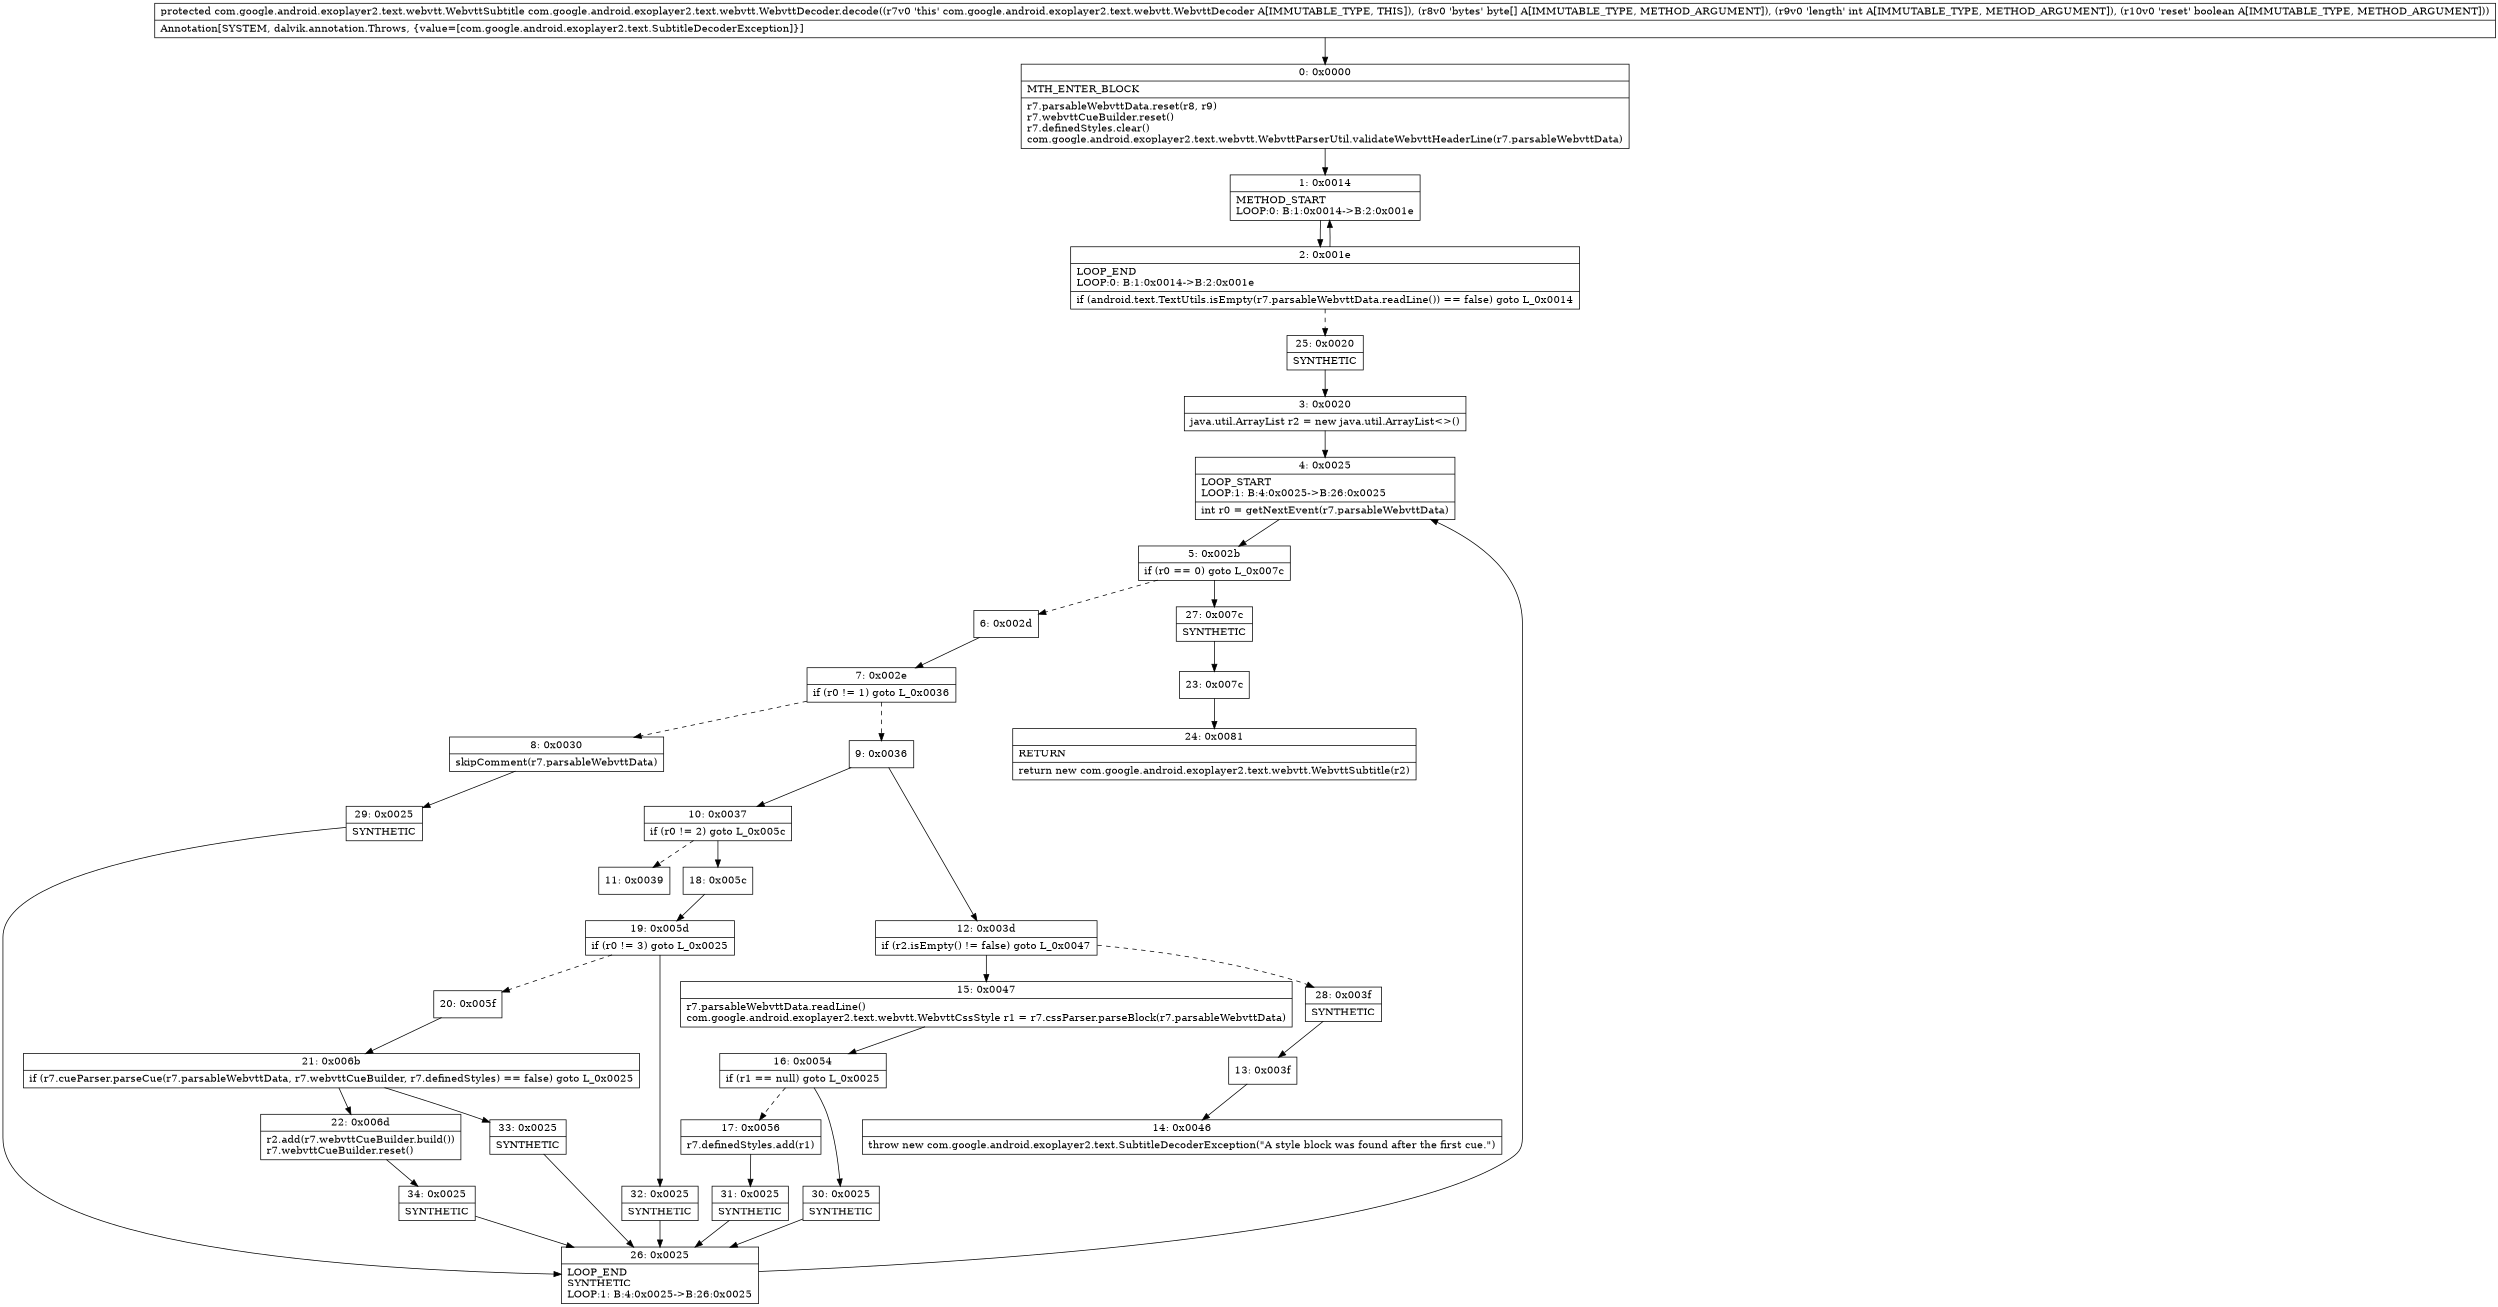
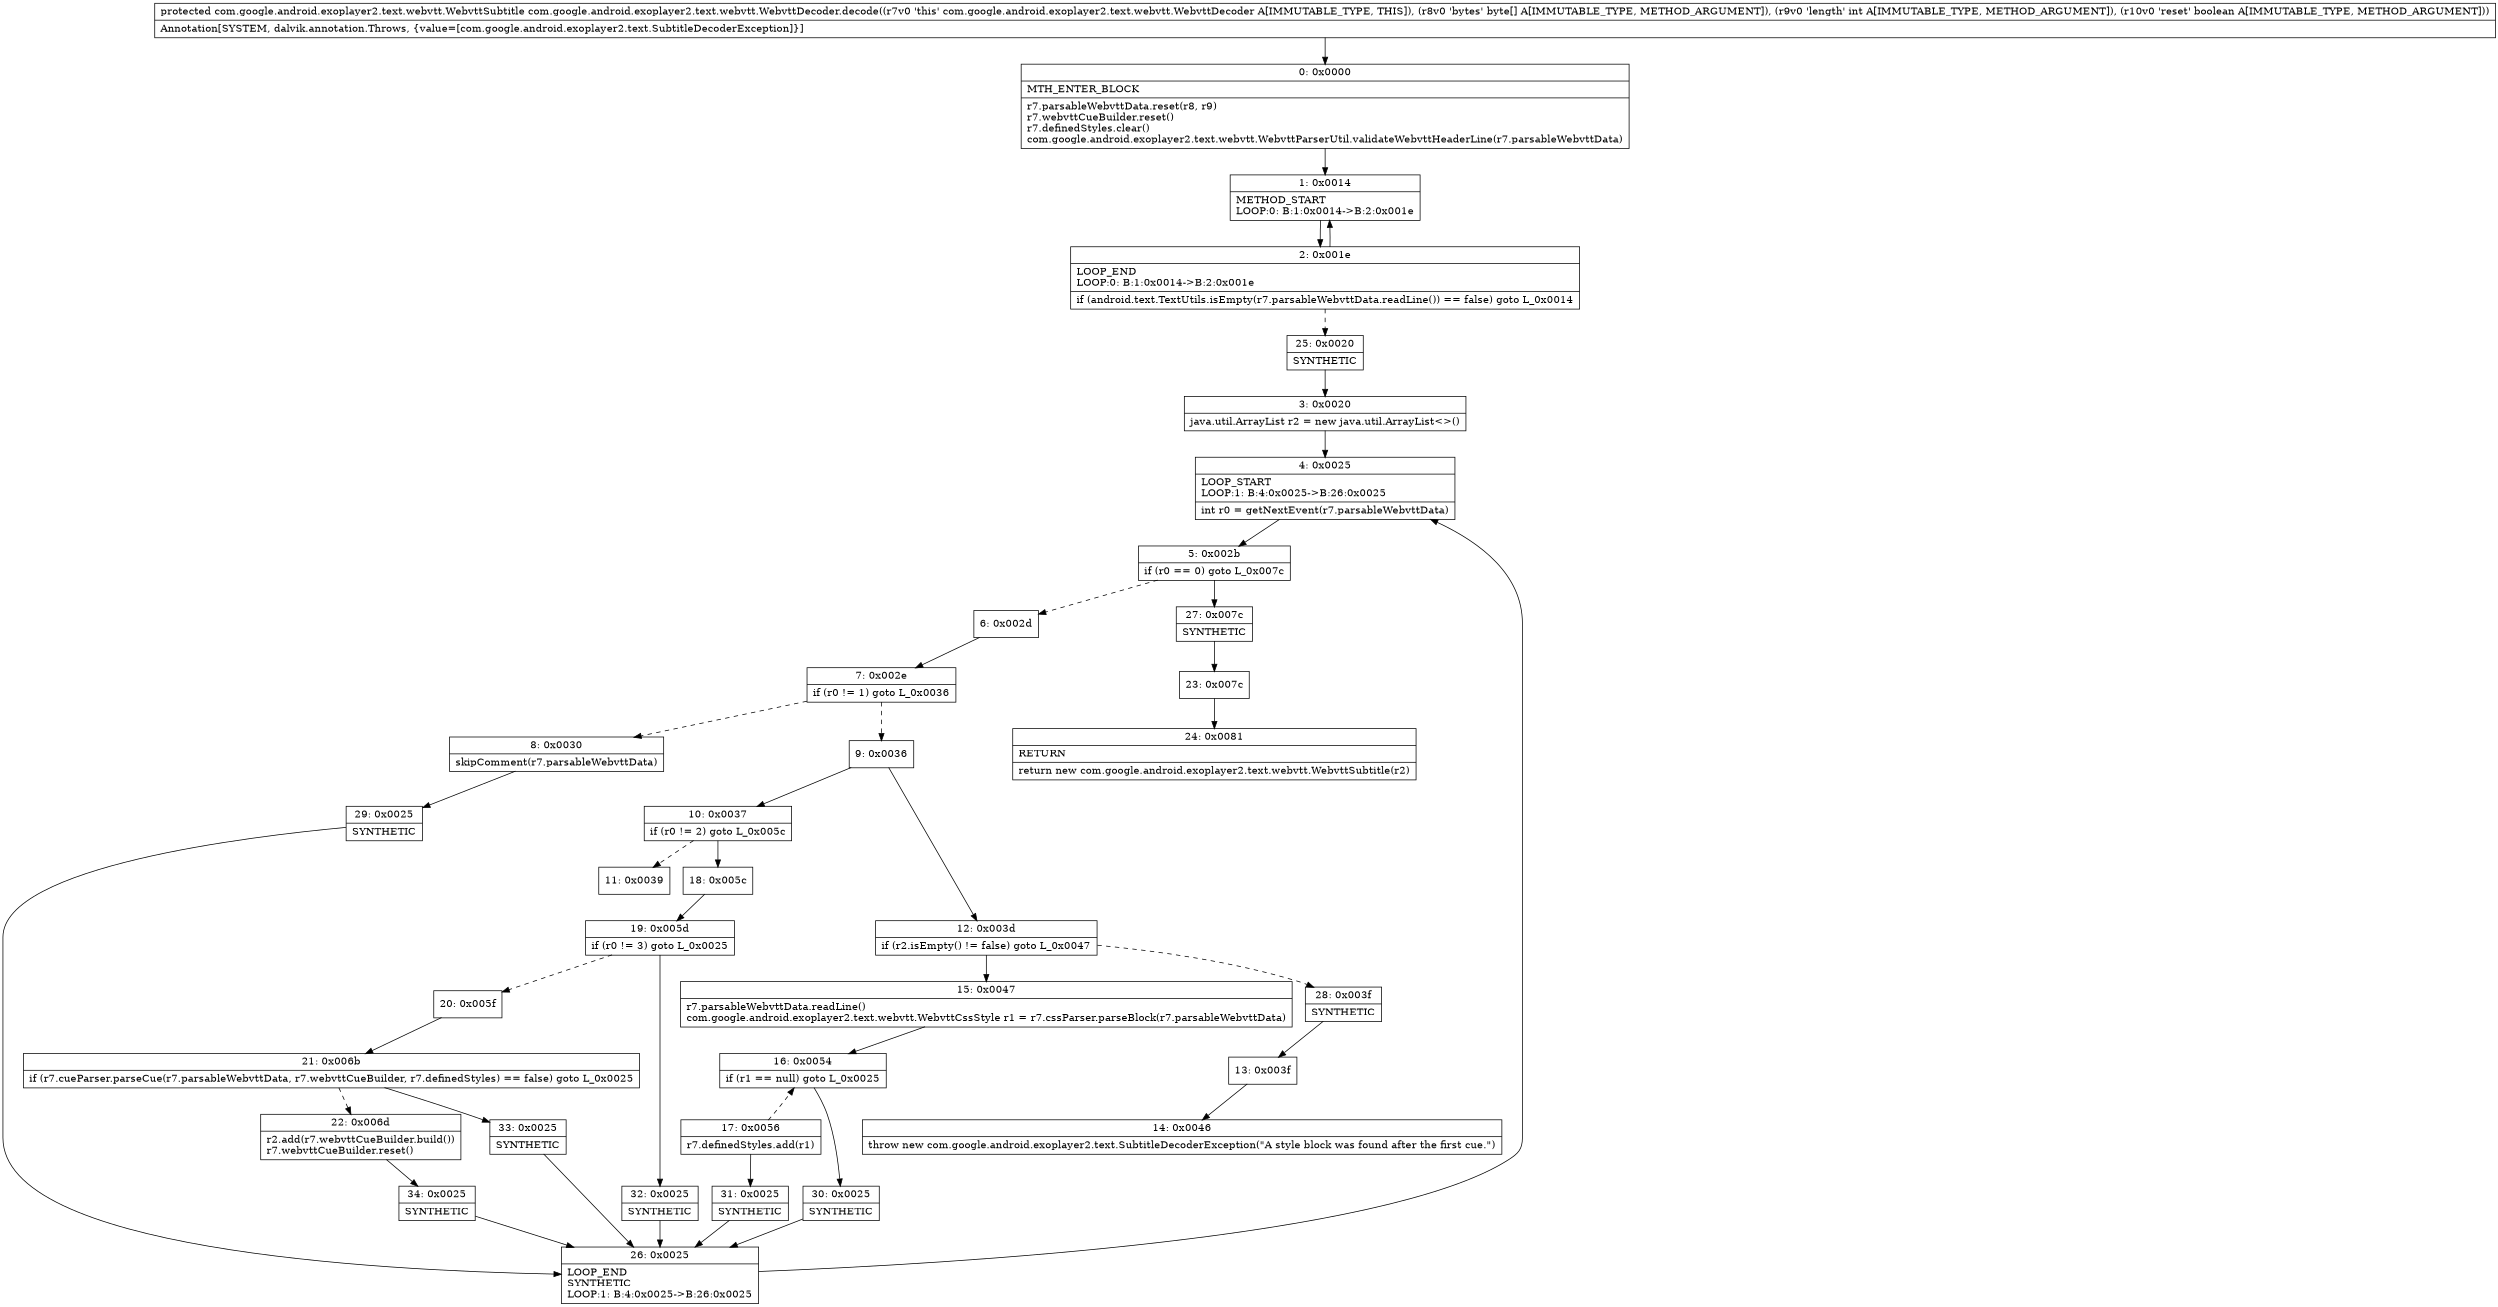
edge "21: 0x006b" -> "22: 0x006d": style solid -> dashed
edge "16: 0x0054" -> "17: 0x0056": reversed
